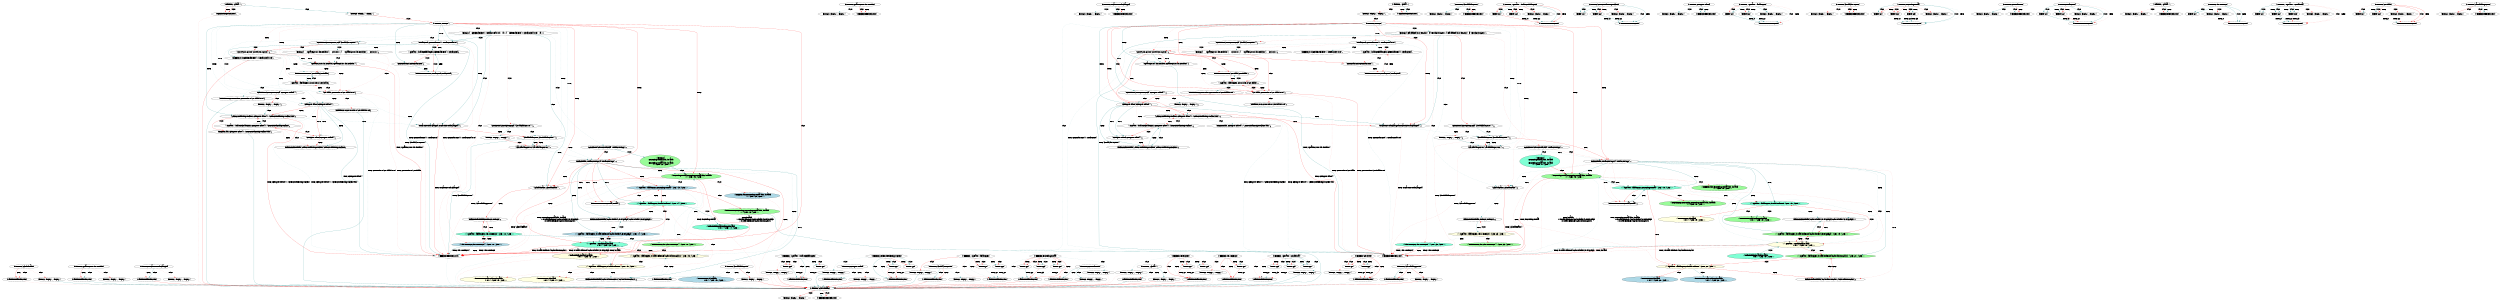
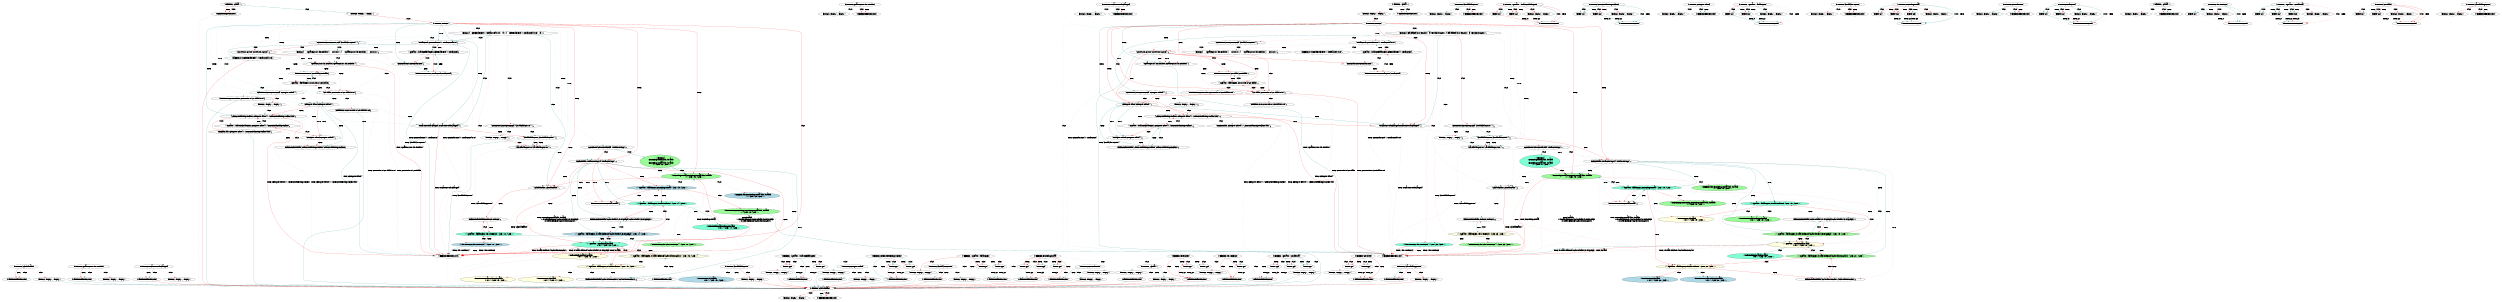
edge "<(<operator>.fieldAccess,FocusRing::Install)<SUB>18</SUB>>" -> "<(<operator>.fieldAccess,ui::NativeTheme)<SUB>19</SUB>>": now "<(<operator>.fieldAccess,FocusRing::Install)<SUB>18</SUB>>" -> "<(IDENTIFIER,ui,invalid_ ? ui:...)<SUB>19</SUB>>"
edge "<(IDENTIFIER,invalid_,invalid_ ? ui:...)<SUB>18</SUB>>" -> "<(<operator>.conditional,invalid_ ? ui:...)<SUB>18</SUB>>": reversed
edge "<(IDENTIFIER,View,View::OnFocus())<SUB>18</SUB>>" -> "<(IDENTIFIER,invalid_,invalid_ ? ui:...)<SUB>13</SUB>>": now "<(<operator>.conditional,invalid_ ? ui:...)<SUB>13</SUB>>" -> "<(IDENTIFIER,invalid_,invalid_ ? ui:...)<SUB>13</SUB>>"
edge "<(<operator>.fieldAccess,ui::NativeTheme)<SUB>14</SUB>>" -> "<(IDENTIFIER,ui,invalid_ ? ui:...)<SUB>14</SUB>>": removed, label "AST:"
